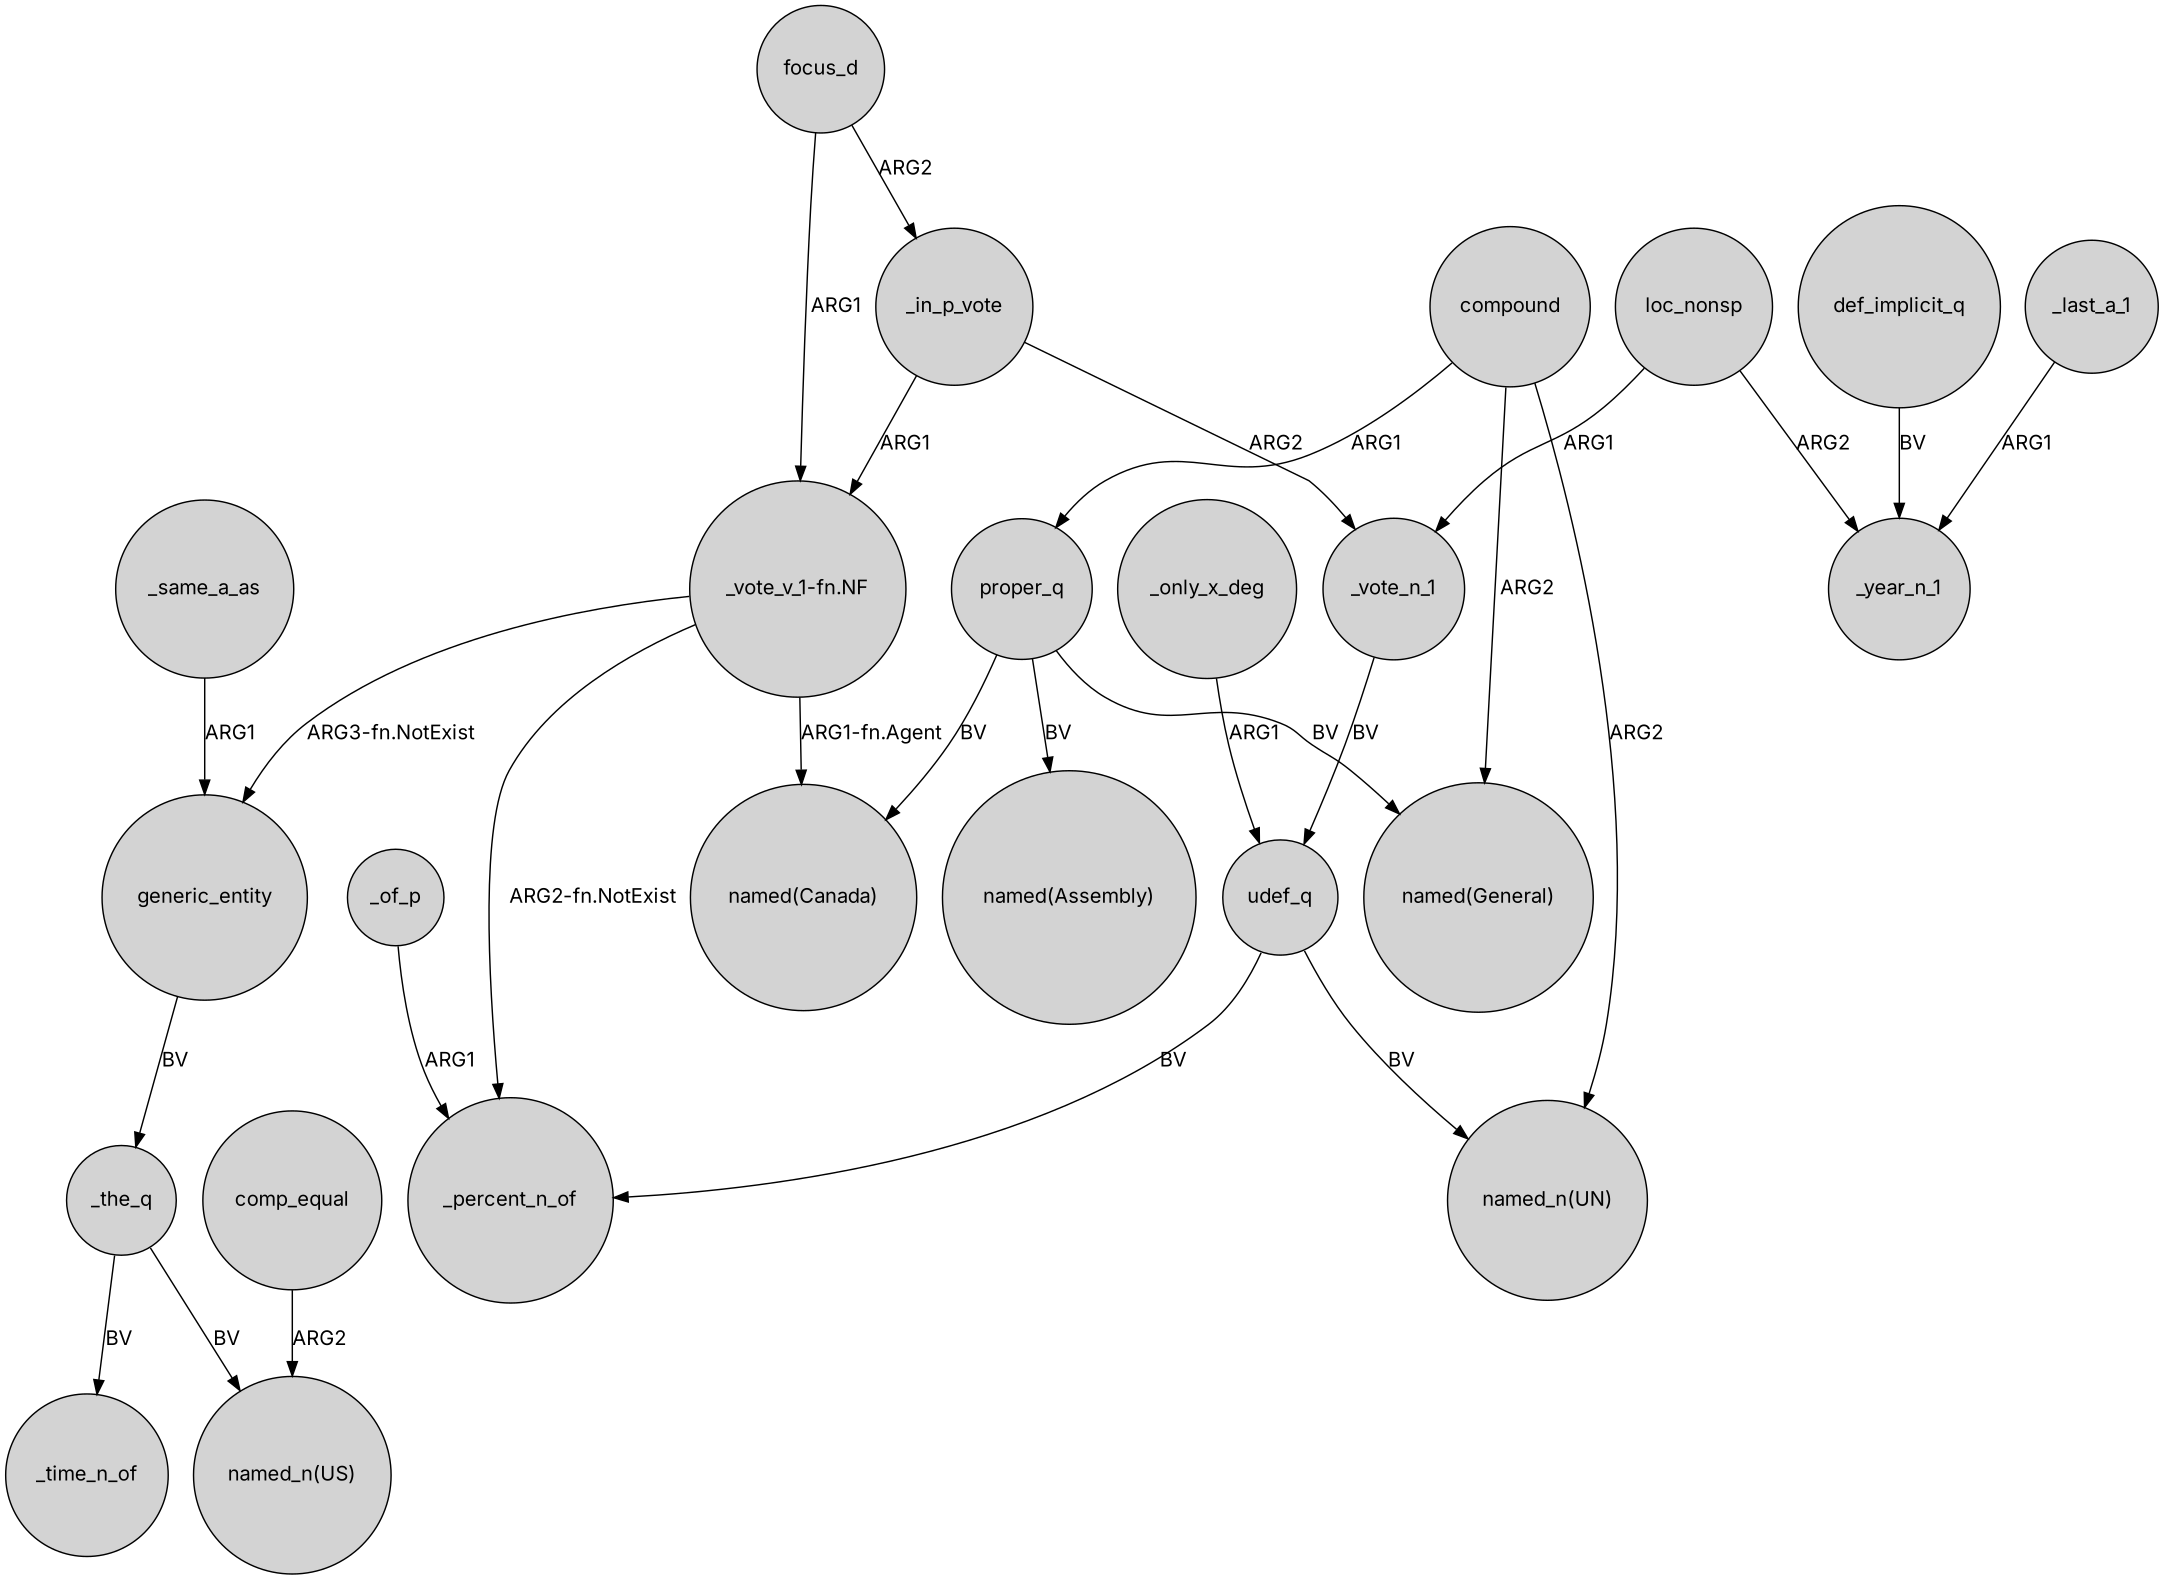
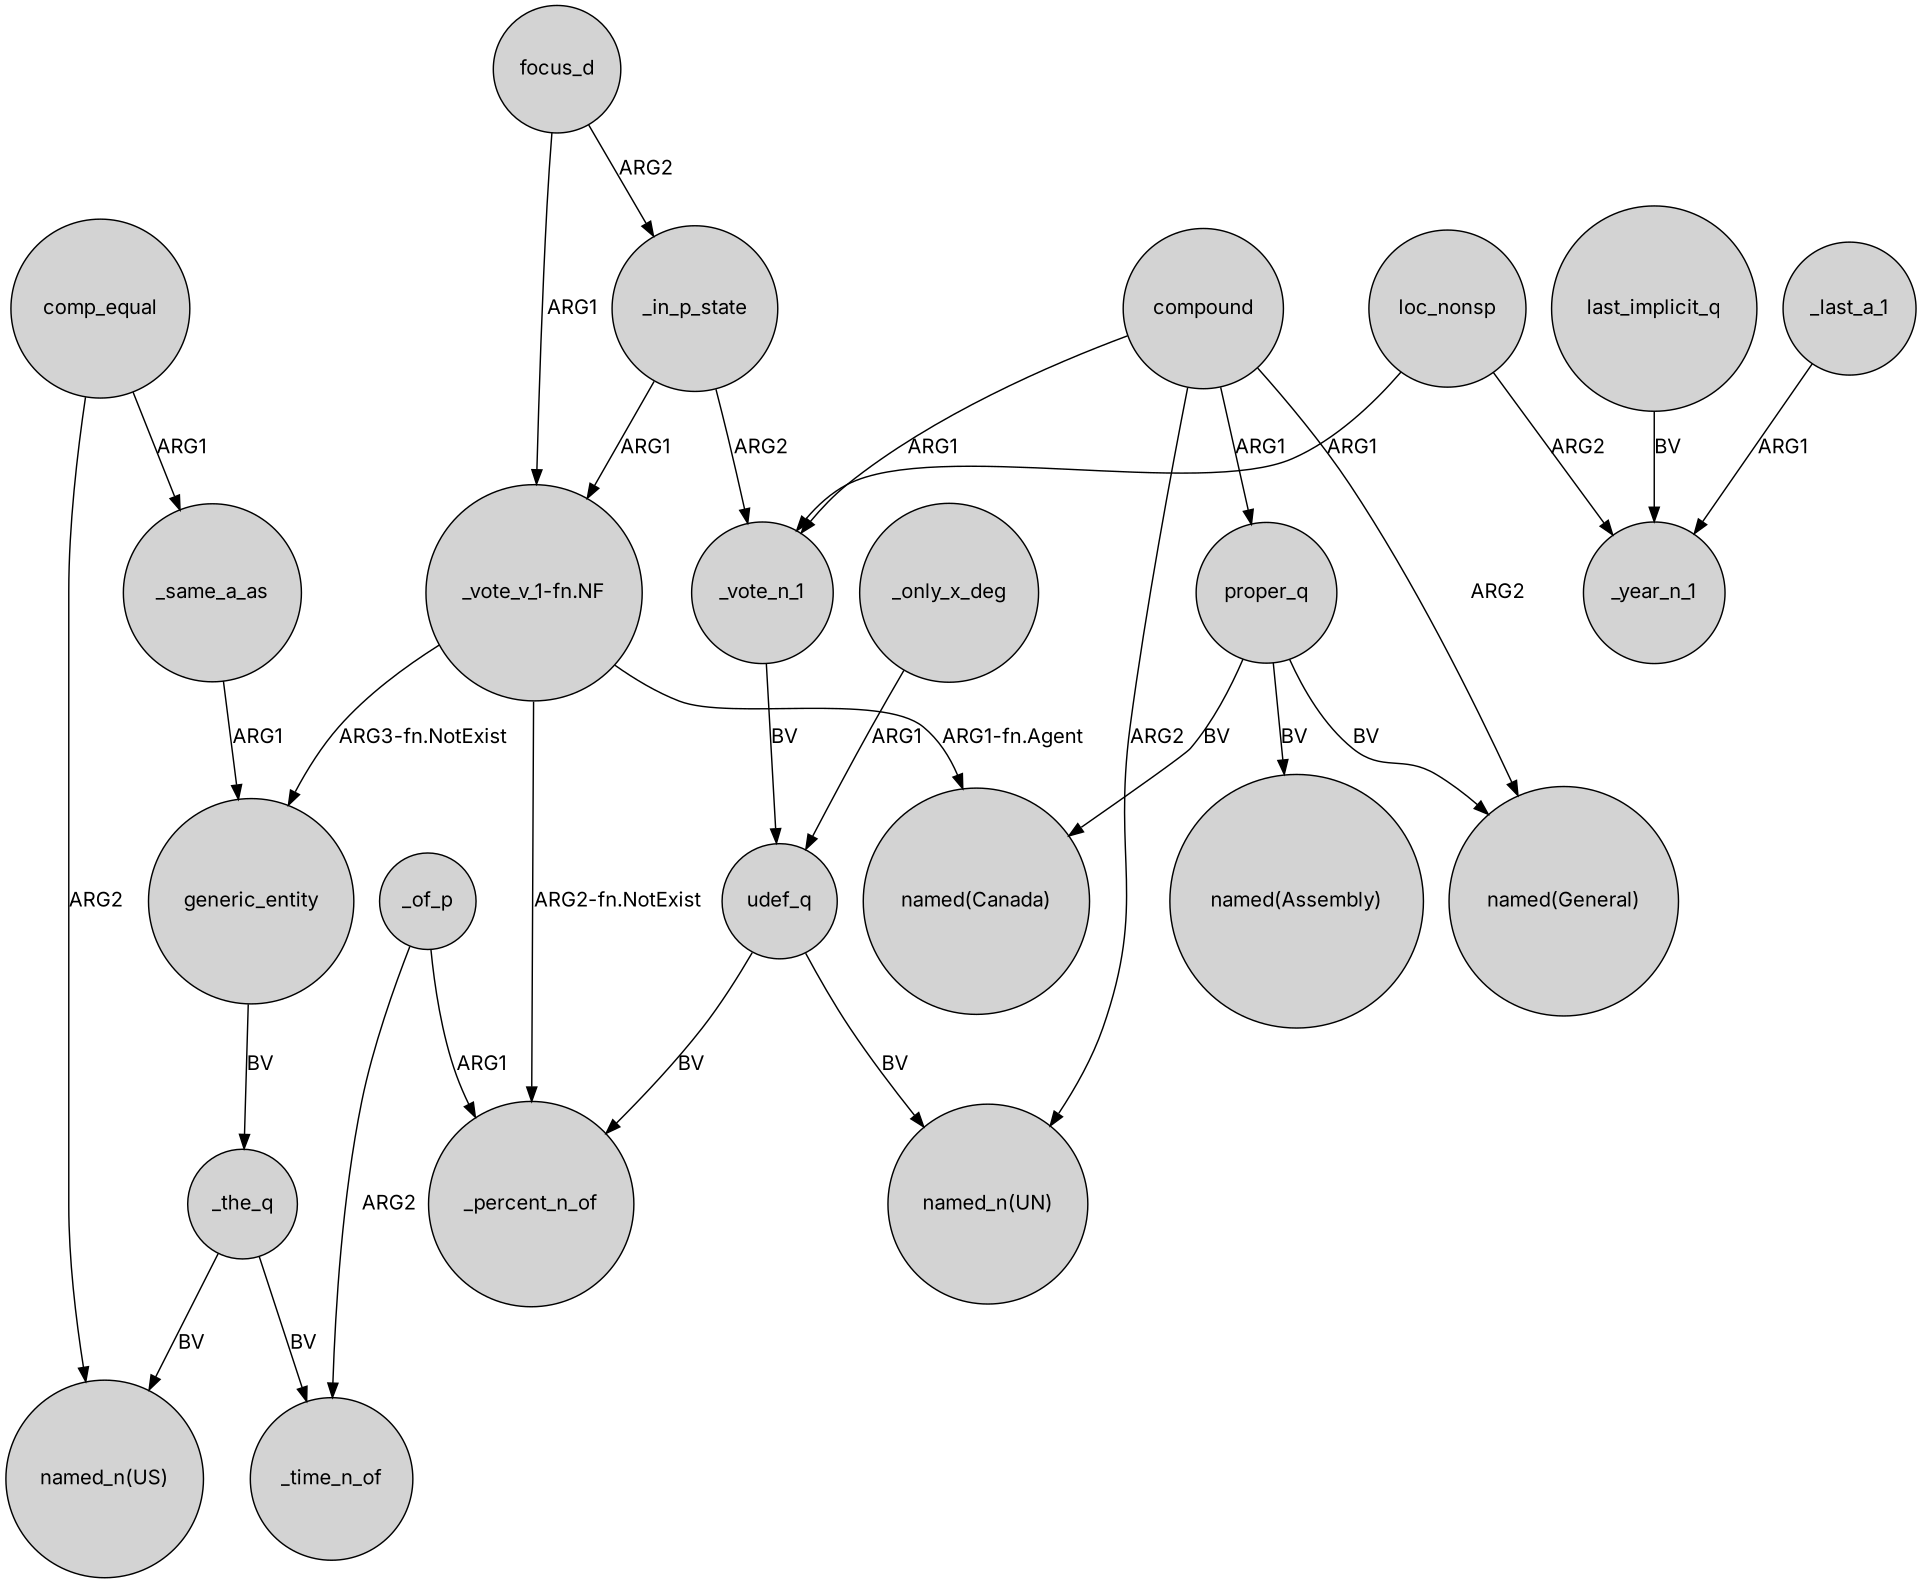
node "_in_p_vote": label "_in_p_vote" -> "_in_p_state"
node "def_implicit_q": label "def_implicit_q" -> "last_implicit_q"
edge "compound" -> "_vote_n_1": added, label "ARG1"
edge "comp_equal" -> "_same_a_as": added, label "ARG1"
edge "_of_p" -> "_time_n_of": added, label "ARG2"
